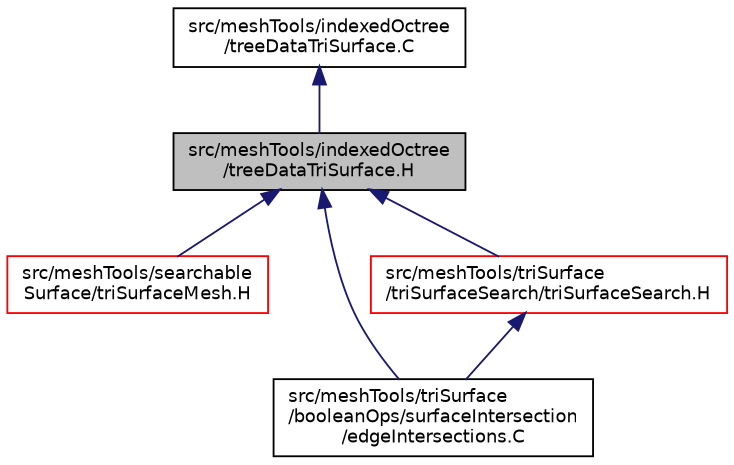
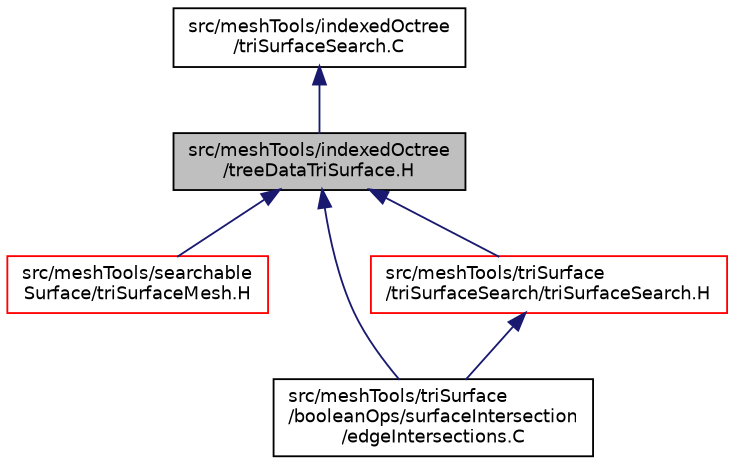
node "src/meshTools/indexedOctree /treeDataTriSurface.C": label "src/meshTools/indexedOctree /treeDataTriSurface.C" -> "src/meshTools/indexedOctree /triSurfaceSearch.C"
